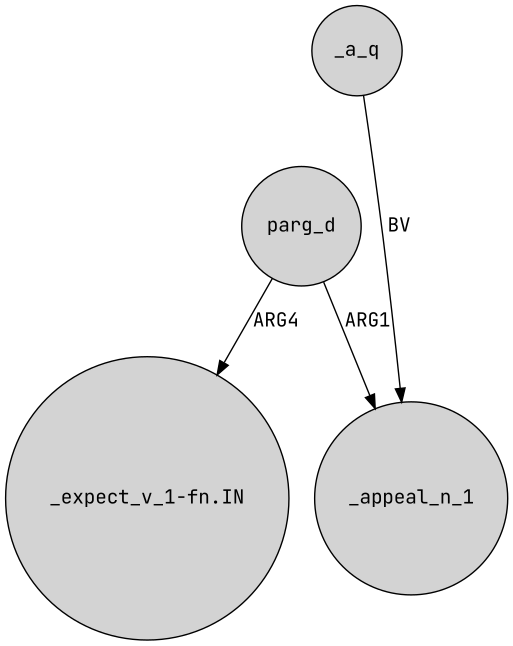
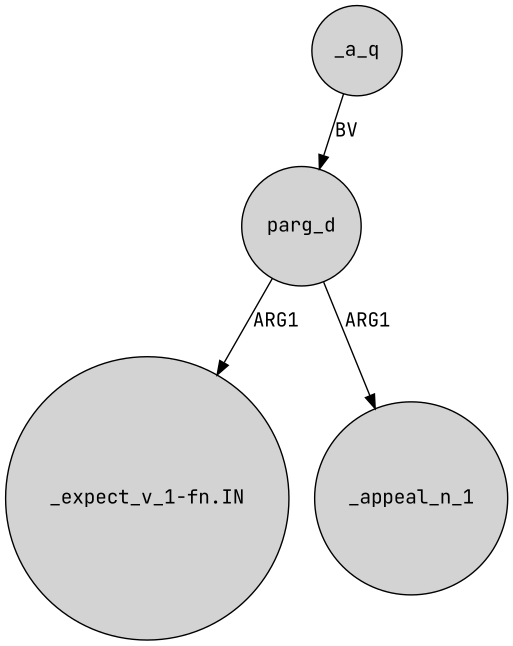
edge "_a_q" -> "_appeal_n_1": now "_a_q" -> "parg_d"
edge "parg_d" -> "_expect_v_1-fn.IN": label "ARG4" -> "ARG1"
